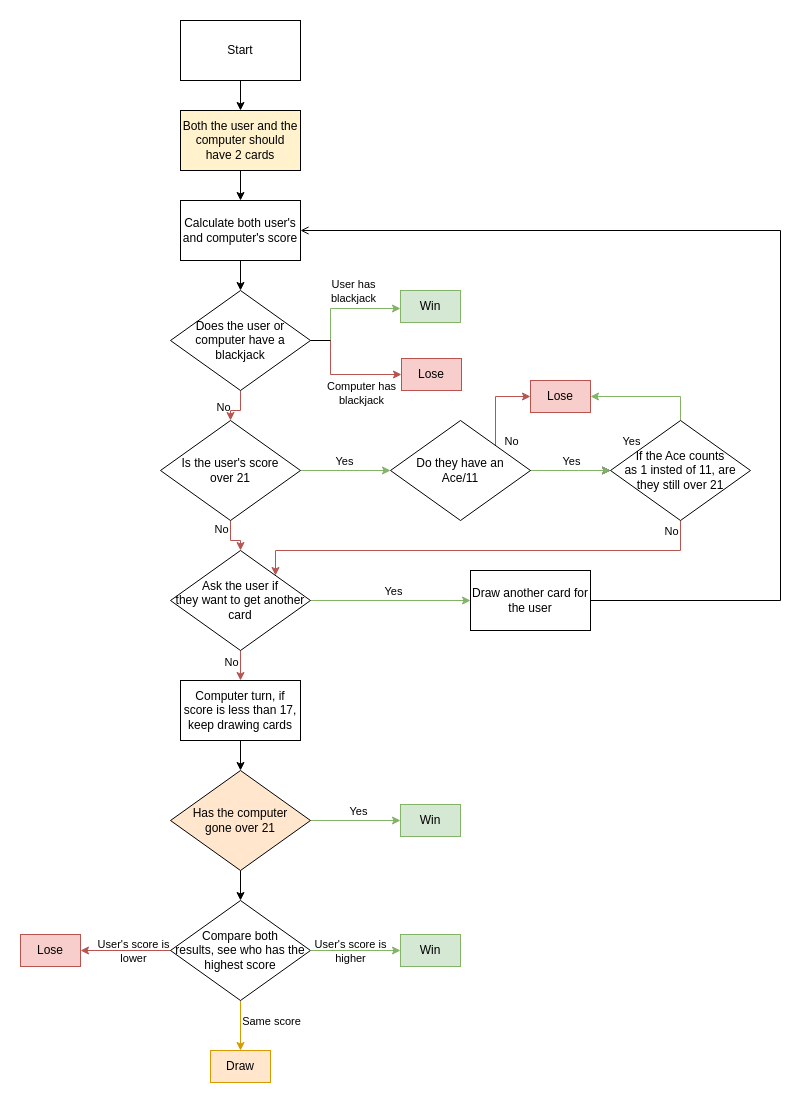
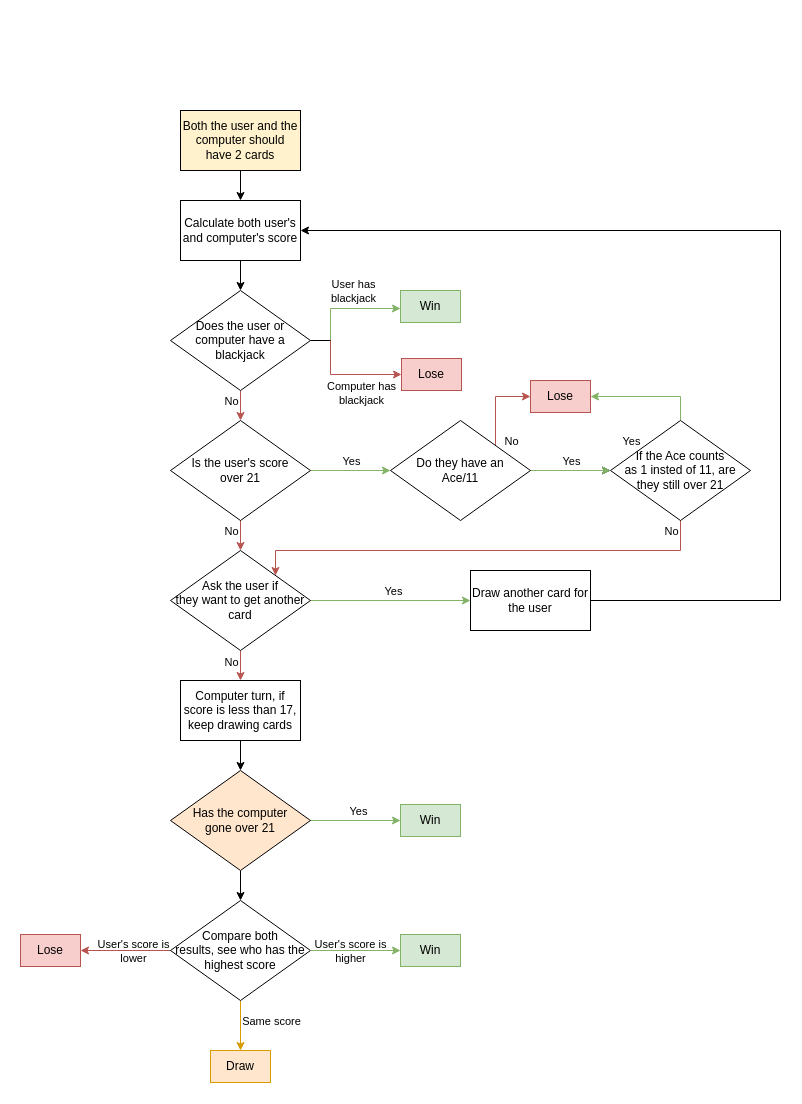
node "Start": removed
edge "Start" -> "Both the user and the computer should have 2 cards": removed
edge "Draw another card for the user" -> "Calculate both user's and computer's score": arrowhead open -> classic
node "Is the user's score over 21": moved (231, 471) -> (241, 471)
